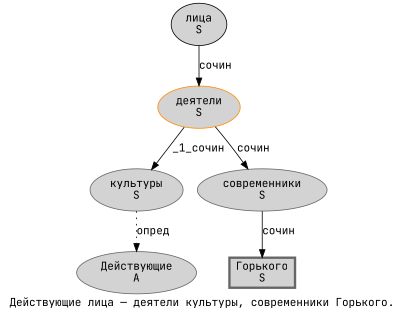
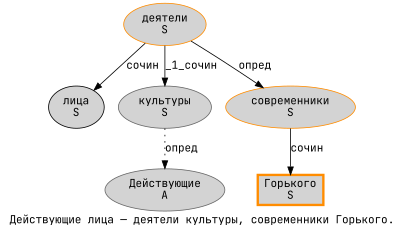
edge "лица S" -> "деятели S": reversed
edge "деятели S" -> "современники S": label "сочин" -> "опред"
node "современники S": color gray40 -> darkorange
node "Горького S": color gray40 -> darkorange
